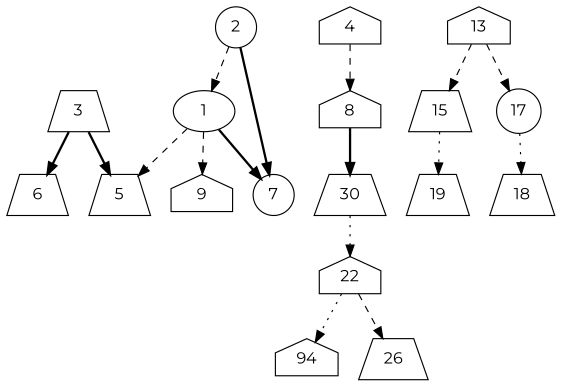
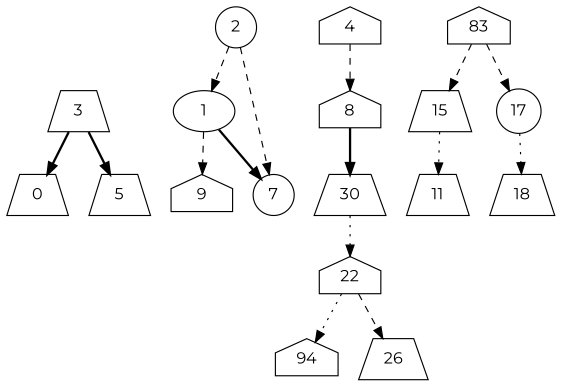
node "13": label "13" -> "83"
edge "2" -> "7": style bold -> dashed
edge "1" -> "5": removed
node "6": label "6" -> "0"
node "19": label "19" -> "11"
